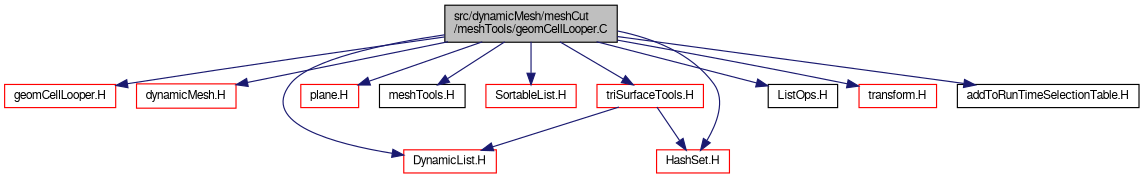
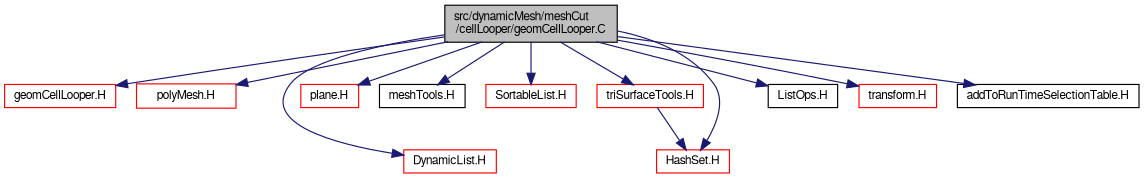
node "src/dynamicMesh/meshCut /meshTools/geomCellLooper.C": label "src/dynamicMesh/meshCut /meshTools/geomCellLooper.C" -> "src/dynamicMesh/meshCut /cellLooper/geomCellLooper.C"
node "dynamicMesh.H": label "dynamicMesh.H" -> "polyMesh.H"
edge "triSurfaceTools.H" -> "DynamicList.H": removed
